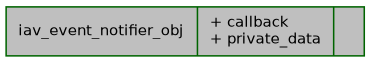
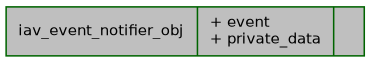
node "iav_event_notifier_obj": text "+ callback" -> "+ event"
